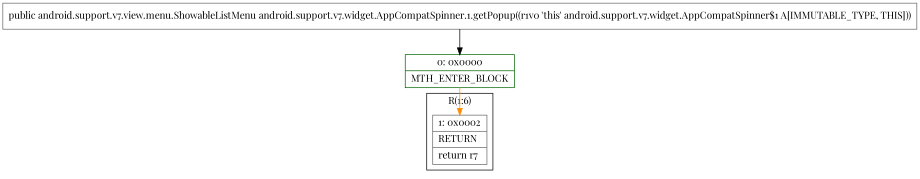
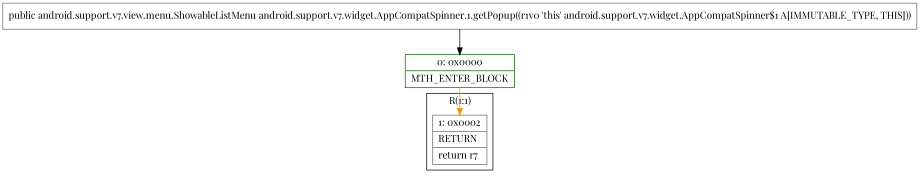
cluster "R(1:6)": label "R(1:6)" -> "R(1:1)"
